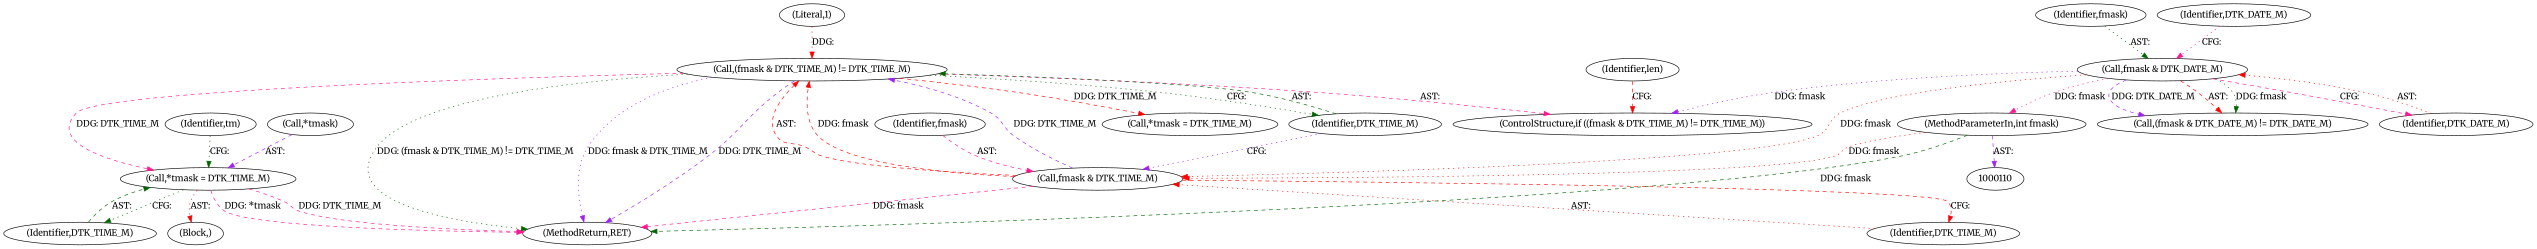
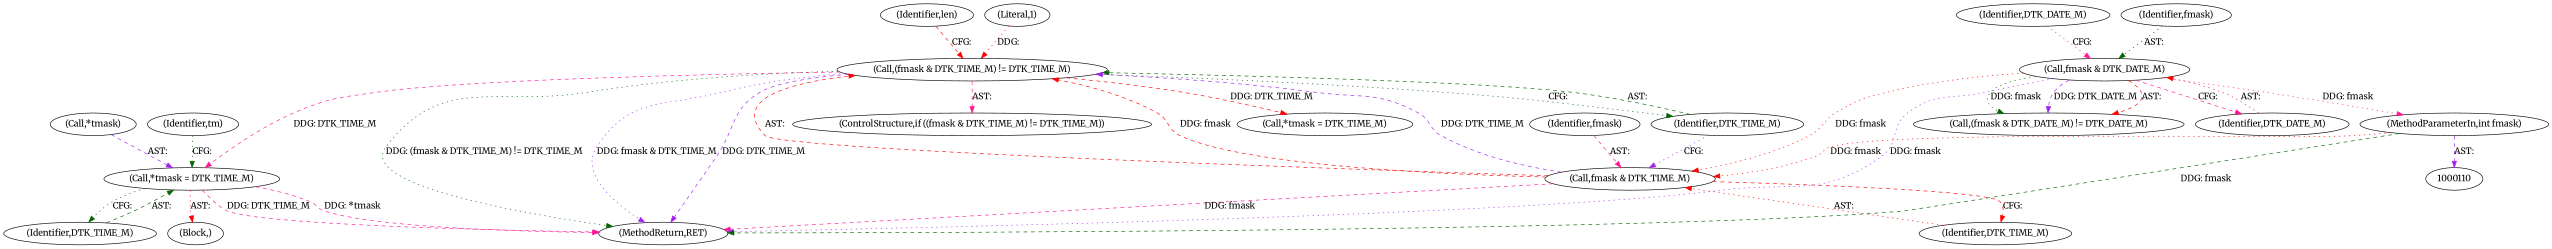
edge "(Call,fmask & DTK_DATE_M)" -> "(ControlStructure,if ((fmask & DTK_TIME_M) != DTK_TIME_M))": now "(Call,fmask & DTK_DATE_M)" -> "(MethodReturn,RET)"
edge "(Identifier,len)" -> "(ControlStructure,if ((fmask & DTK_TIME_M) != DTK_TIME_M))": now "(Identifier,len)" -> "(Call,(fmask & DTK_TIME_M) != DTK_TIME_M)"
